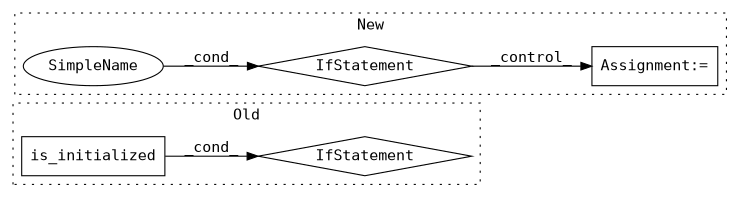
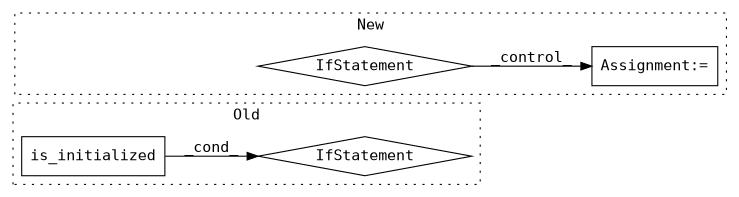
node "SimpleName": removed
